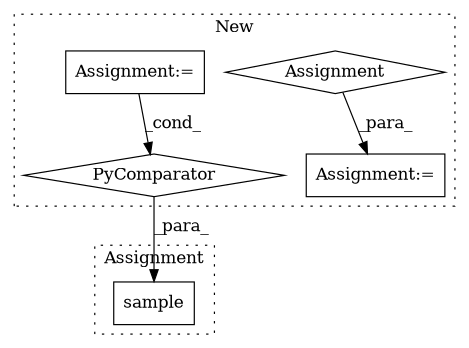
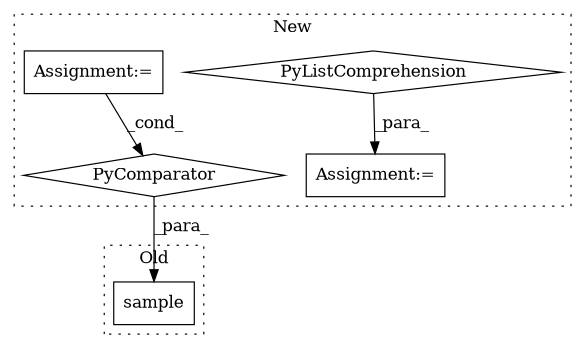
node "Assignment": label "Assignment" -> "PyListComprehension"
cluster "Assignment": label "Assignment" -> "Old"
